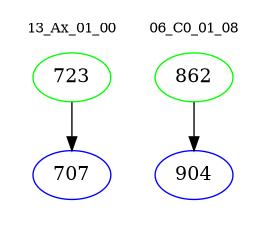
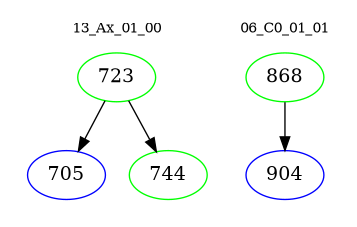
cluster "06_C0_01_08": label "06_C0_01_08" -> "06_C0_01_01"
node "862": label "862" -> "868"
node "707": label "707" -> "705"
node "744": added
